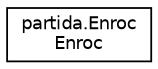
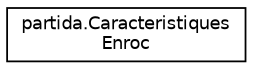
node "partida.Enroc Enroc": label "partida.Enroc Enroc" -> "partida.Caracteristiques Enroc"
